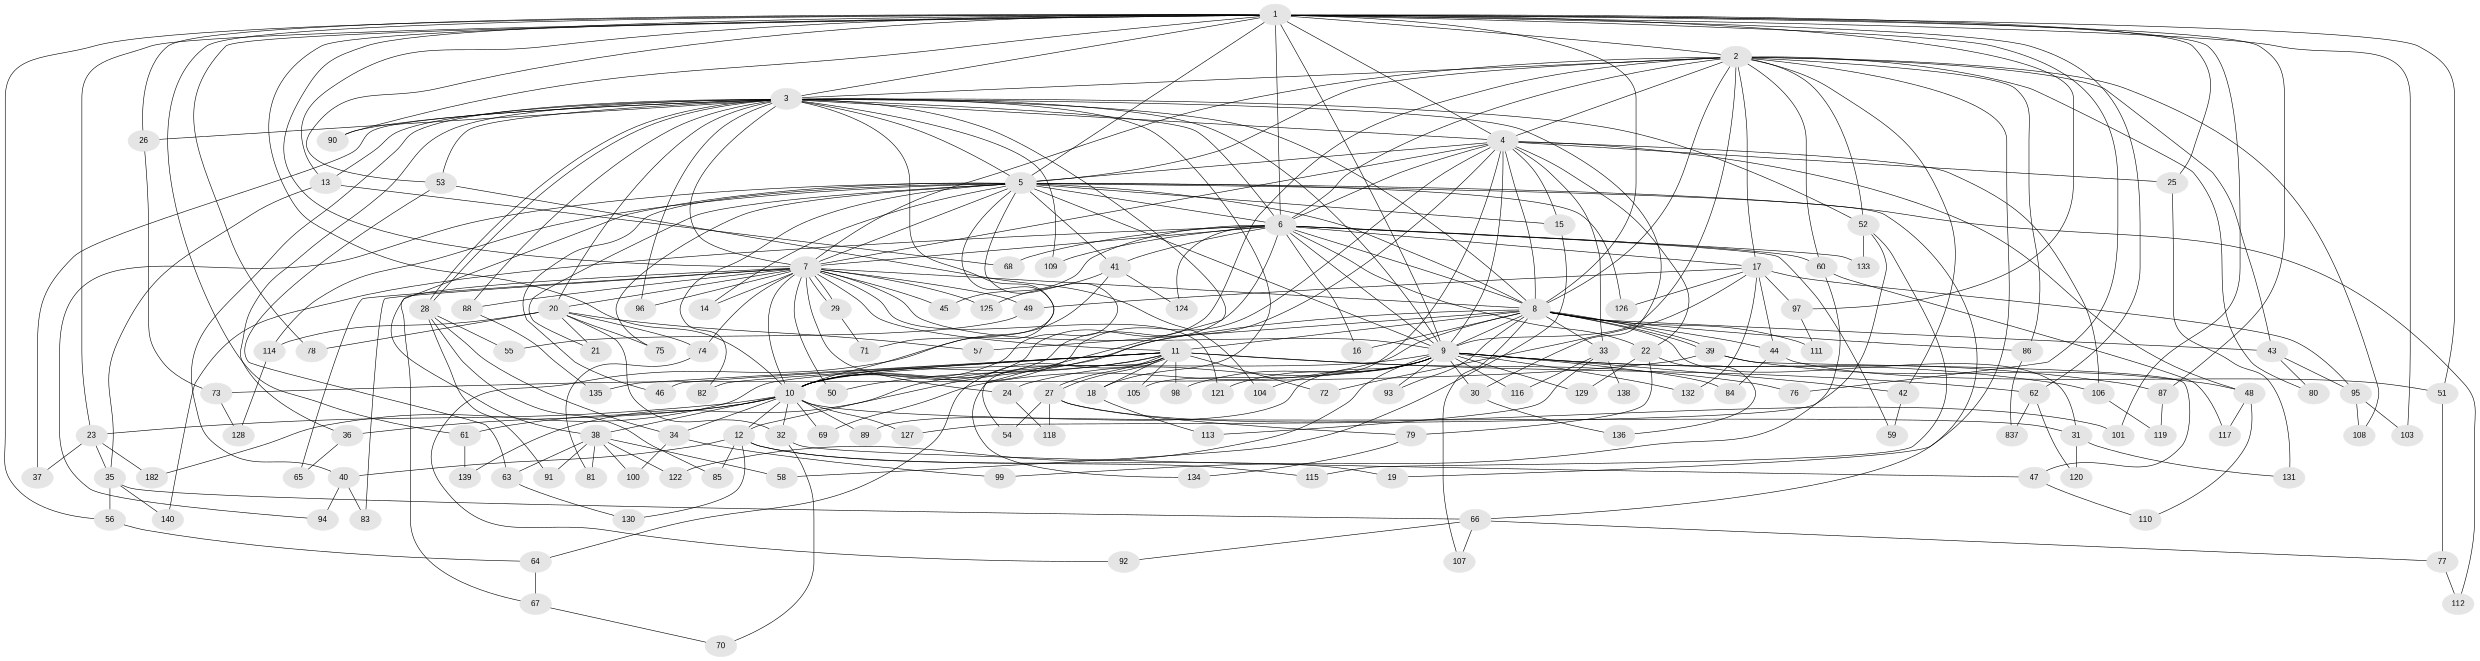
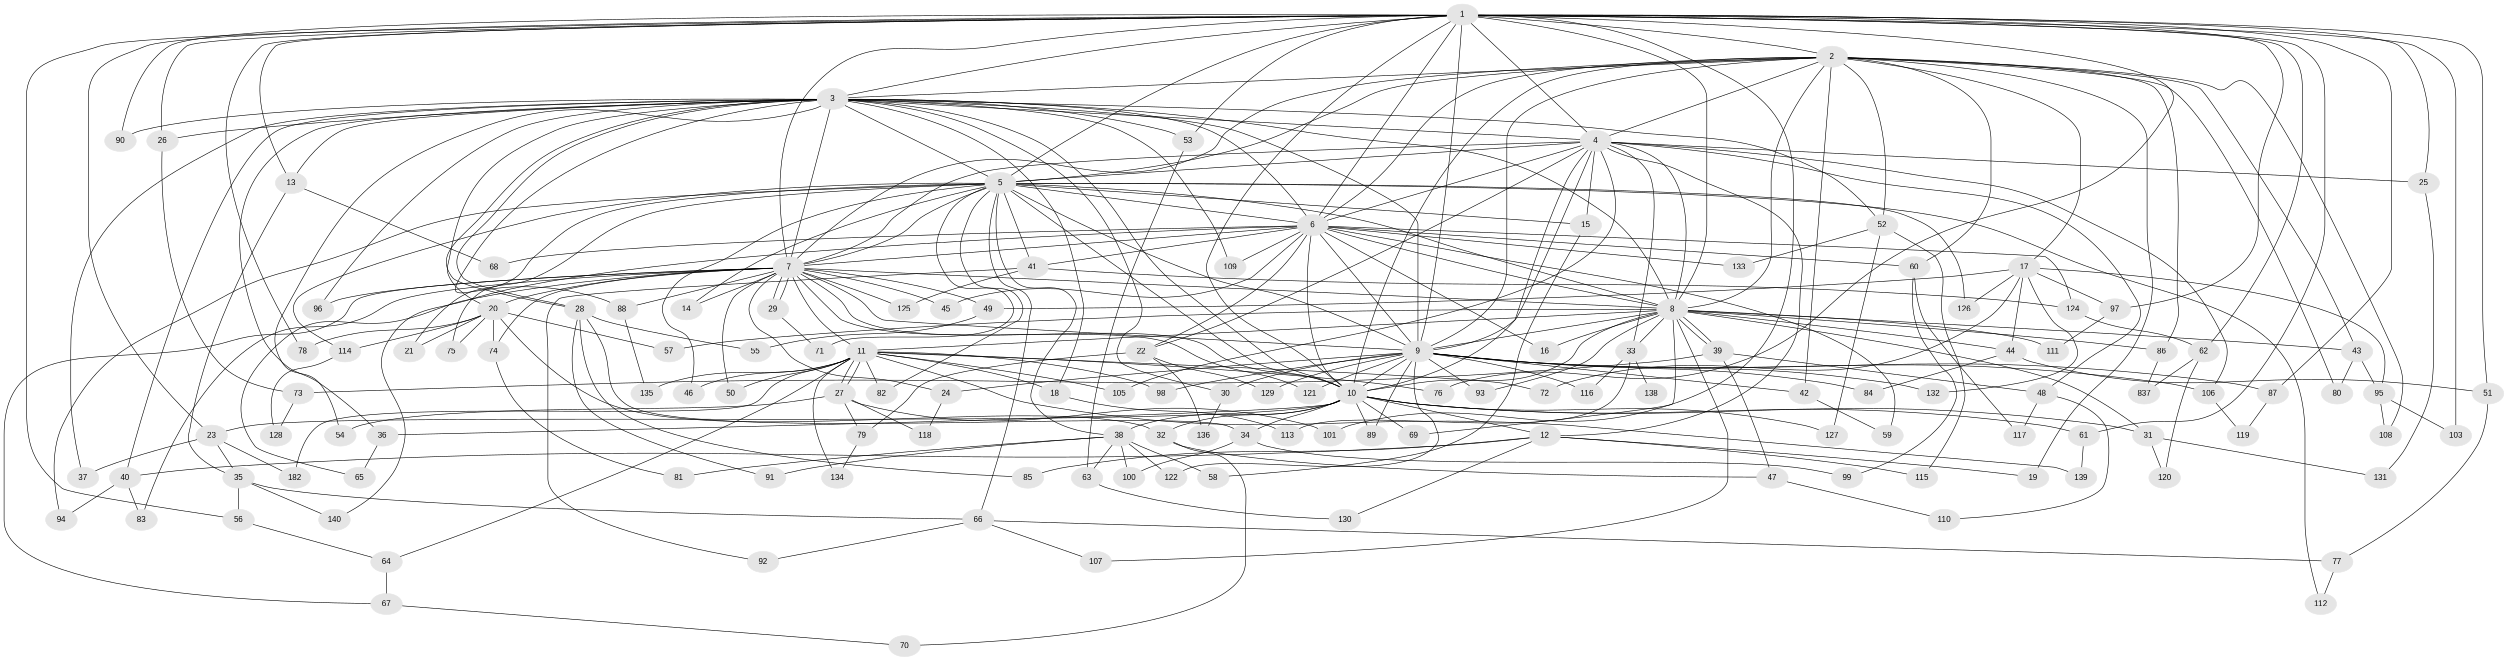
edge "6" -- "17": removed
edge "11" -- "62": now "124" -- "62"
node "104": removed
